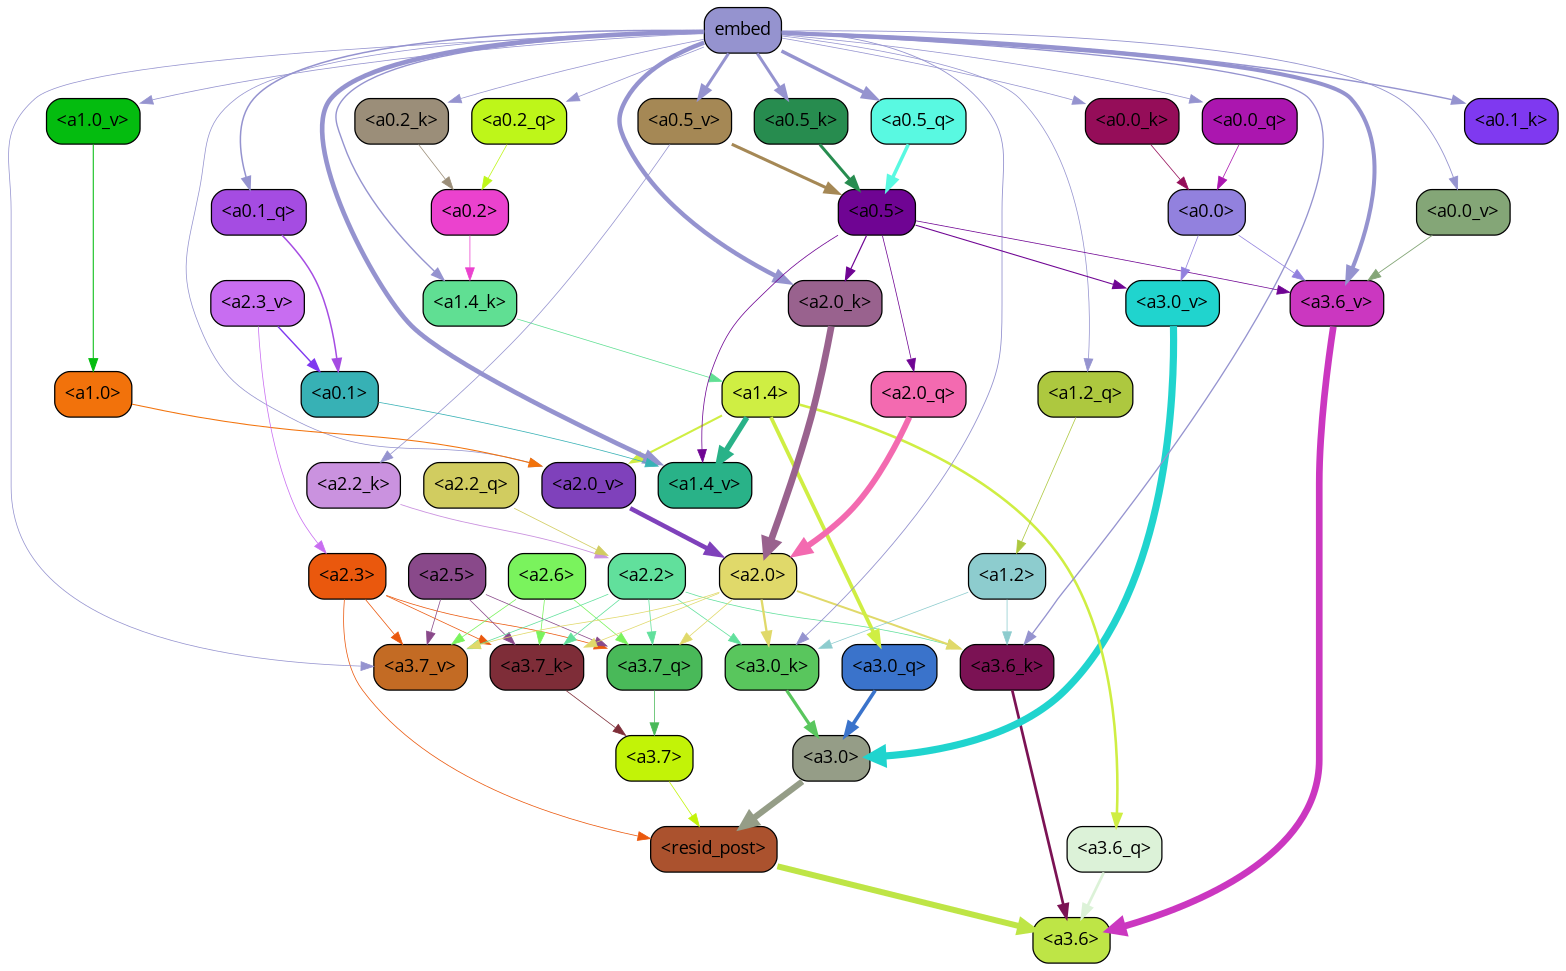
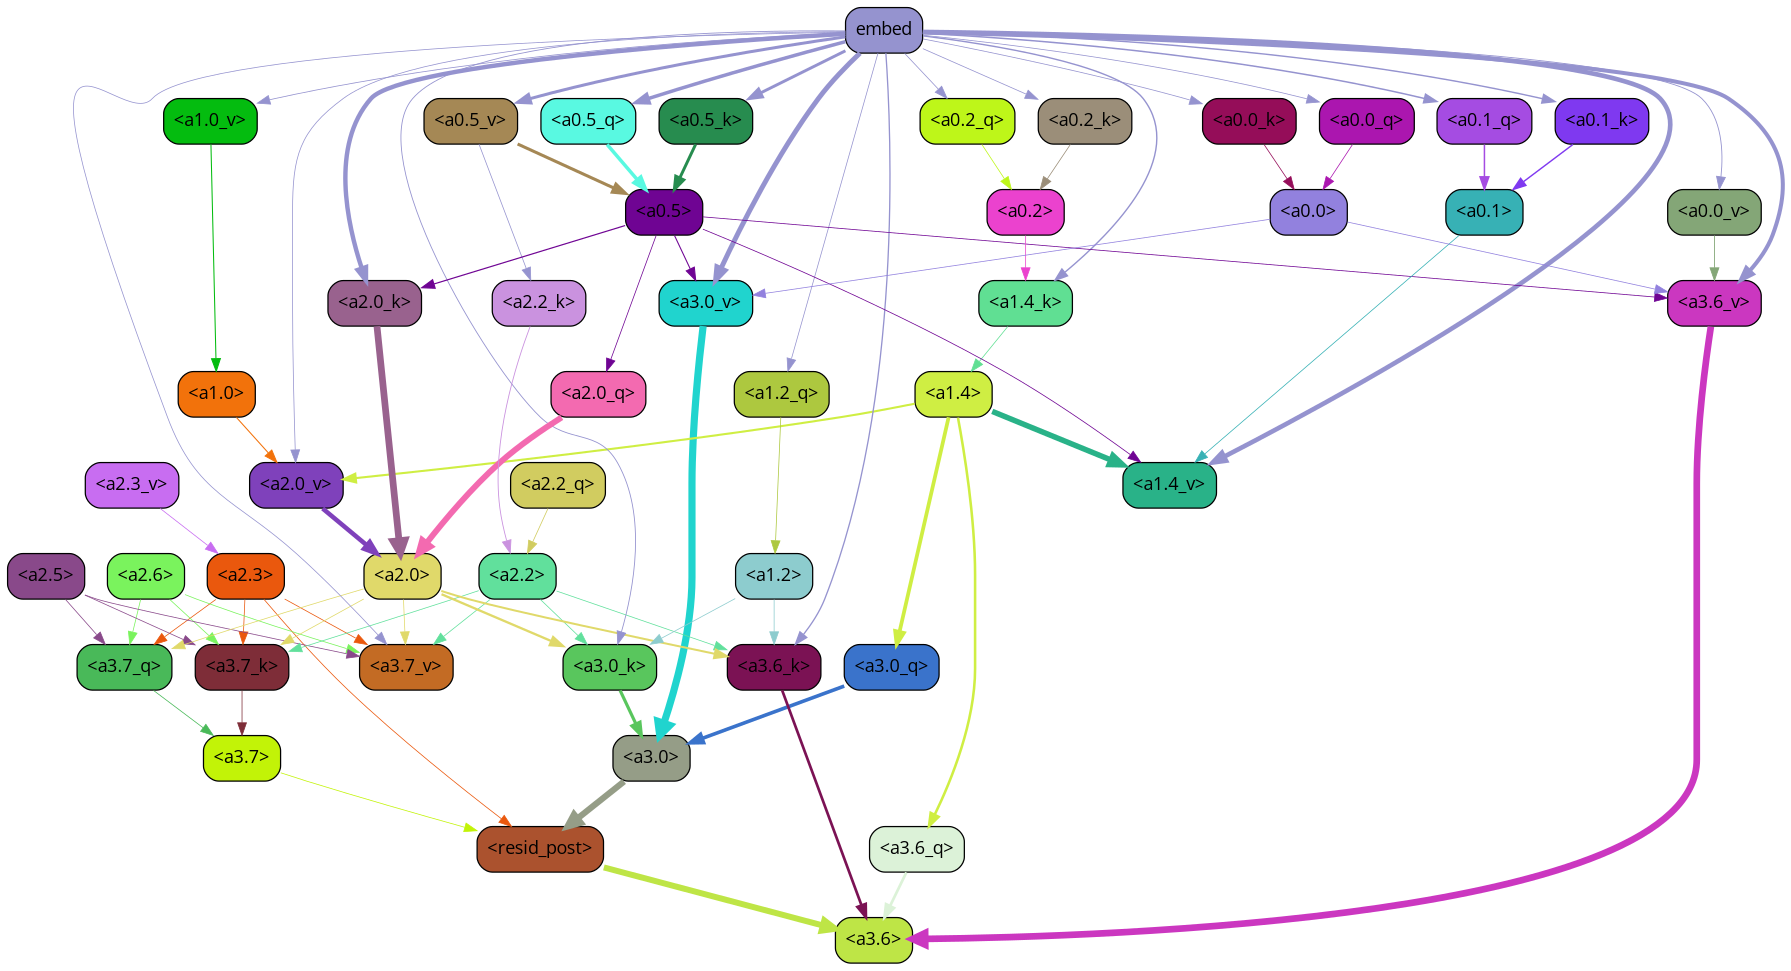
edge "embed" -> "<a3.0_v>": added
edge "<a2.3_v>" -> "<a0.1>": now "<a0.1_k>" -> "<a0.1>"
edge "<a2.2>" -> "<a3.7_q>": removed
